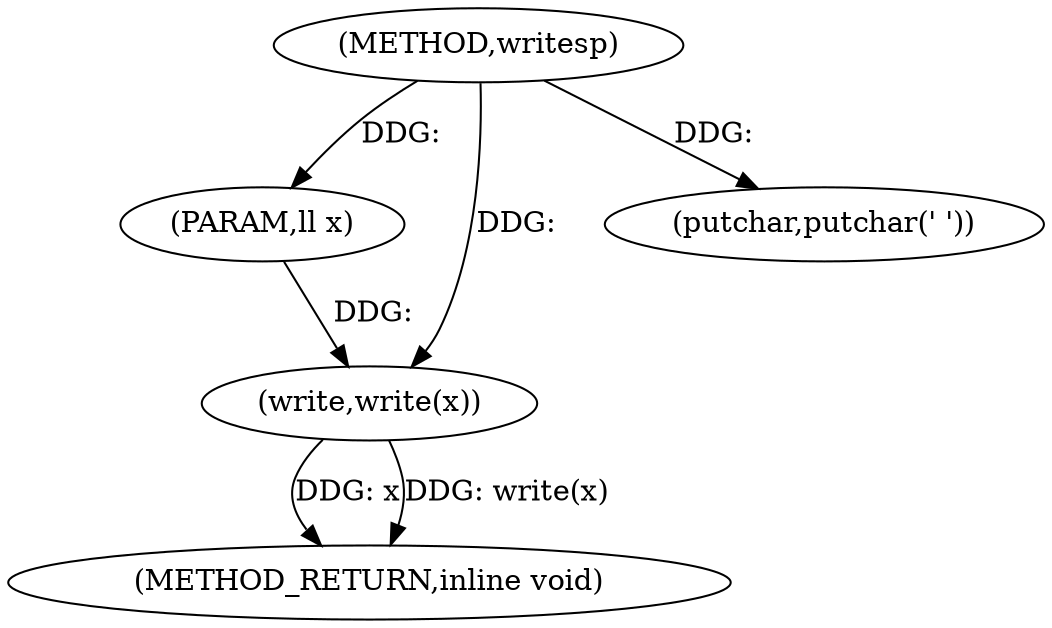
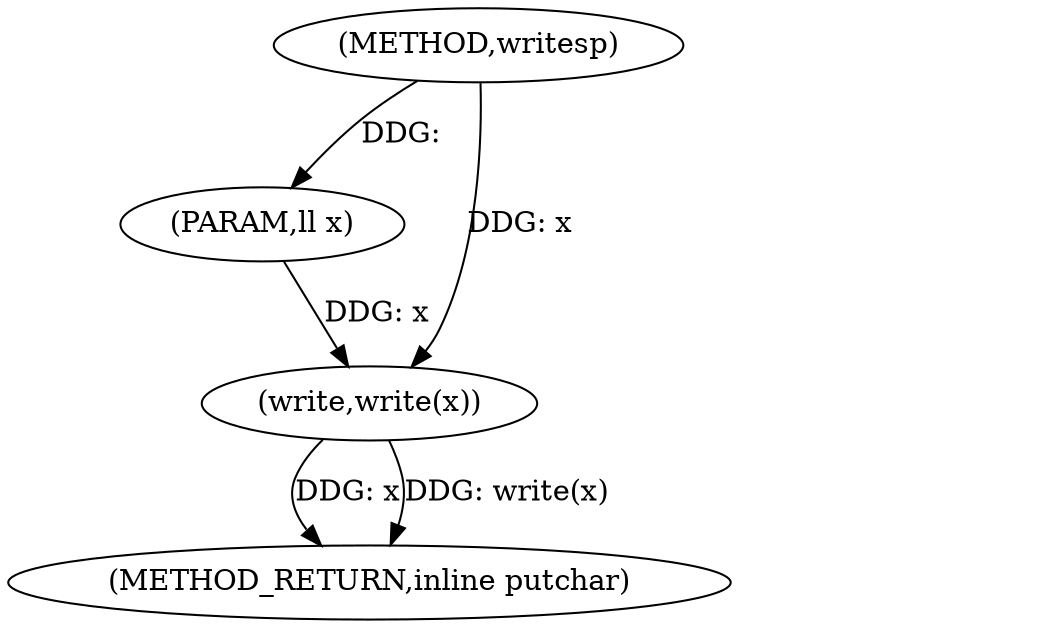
edge "(METHOD,writesp)" -> "(write,write(x))": label "DDG: " -> "DDG: x"
node "(putchar,putchar(' '))": removed
edge "(PARAM,ll x)" -> "(write,write(x))": label "DDG: " -> "DDG: x"
node "(METHOD_RETURN,inline void)": label "(METHOD_RETURN,inline void)" -> "(METHOD_RETURN,inline putchar)"
